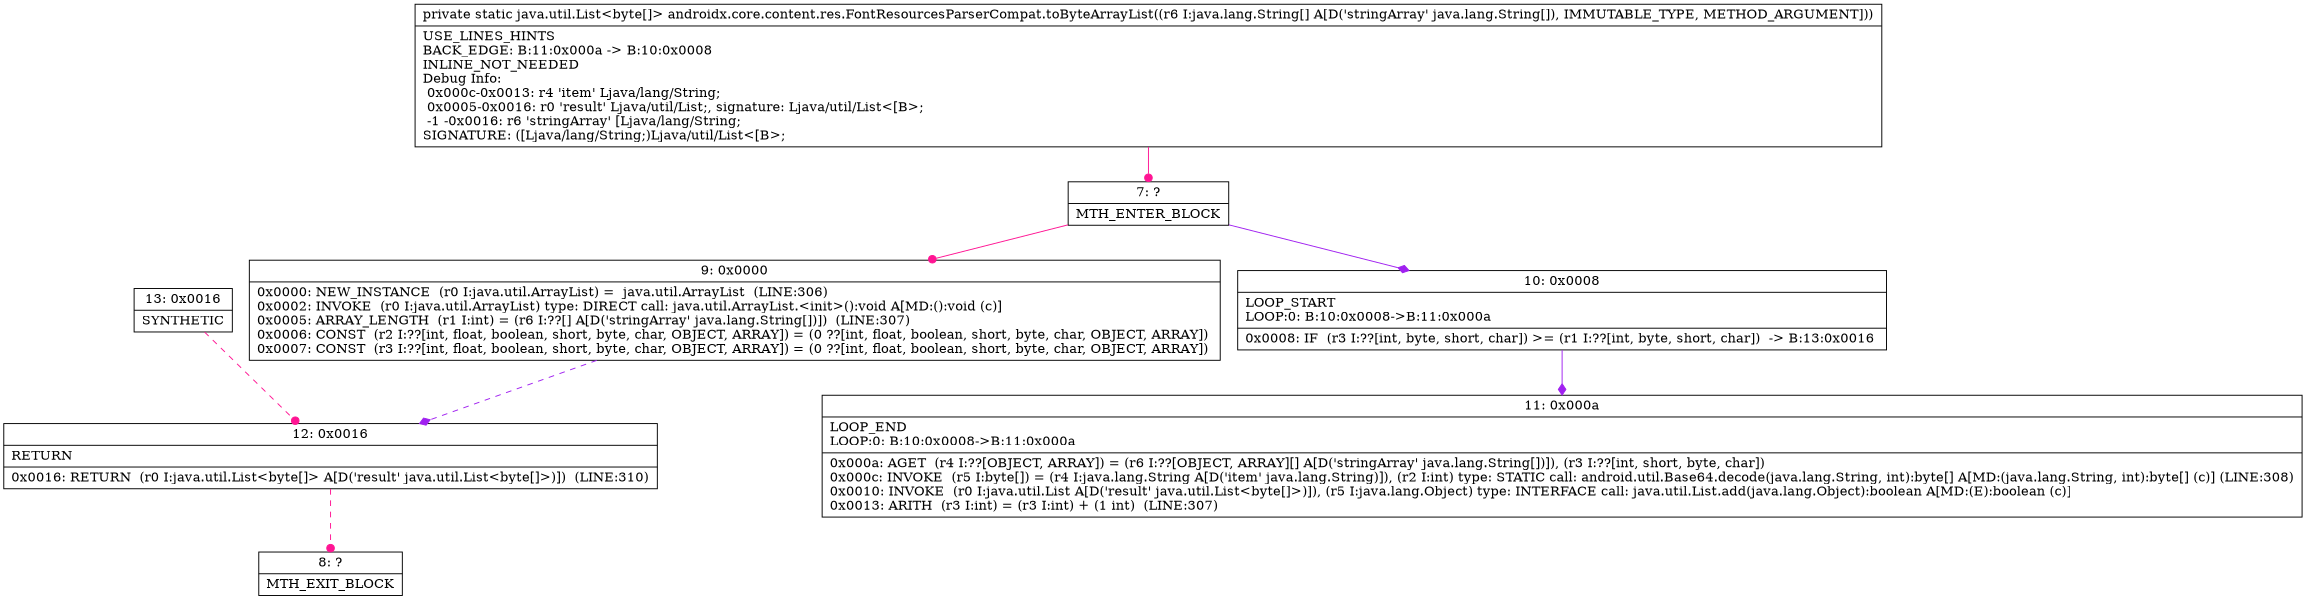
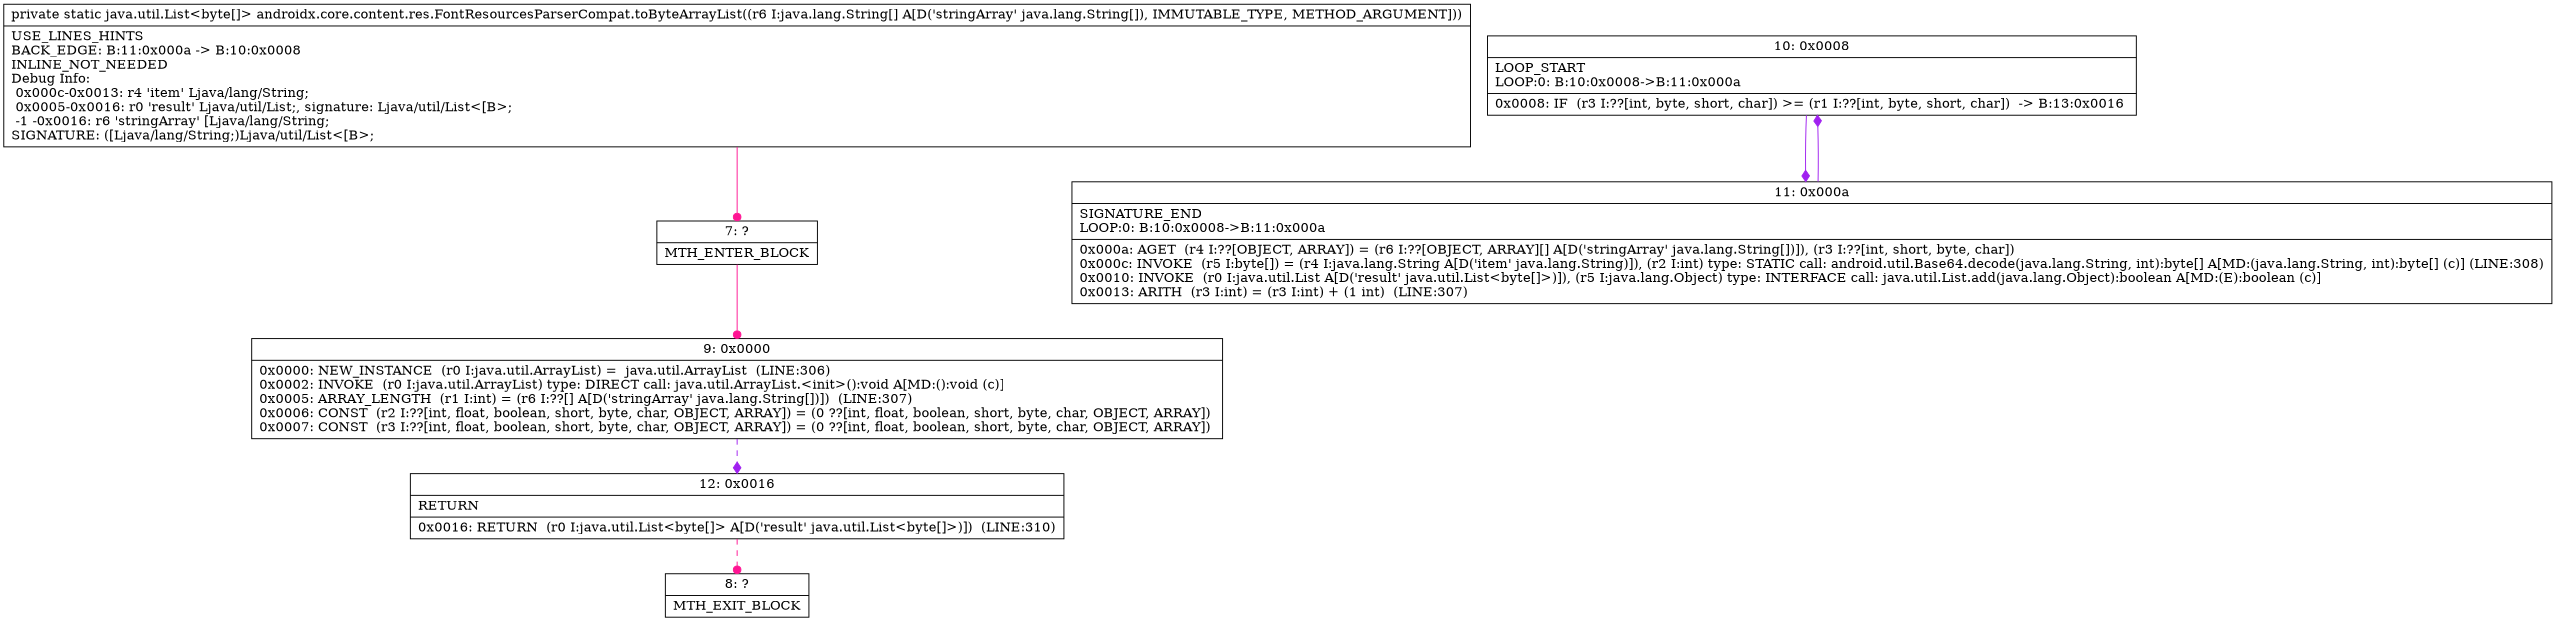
edge "7: ?" -> "10: 0x0008": now "11: 0x000a" -> "10: 0x0008"
node "13: 0x0016": removed
node "11: 0x000a": text "LOOP_END" -> "SIGNATURE_END"
